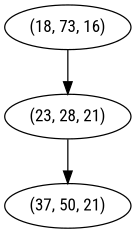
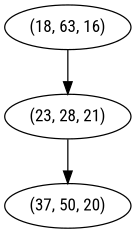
node "(18, 73, 16)": label "(18, 73, 16)" -> "(18, 63, 16)"
node "(37, 50, 21)": label "(37, 50, 21)" -> "(37, 50, 20)"
